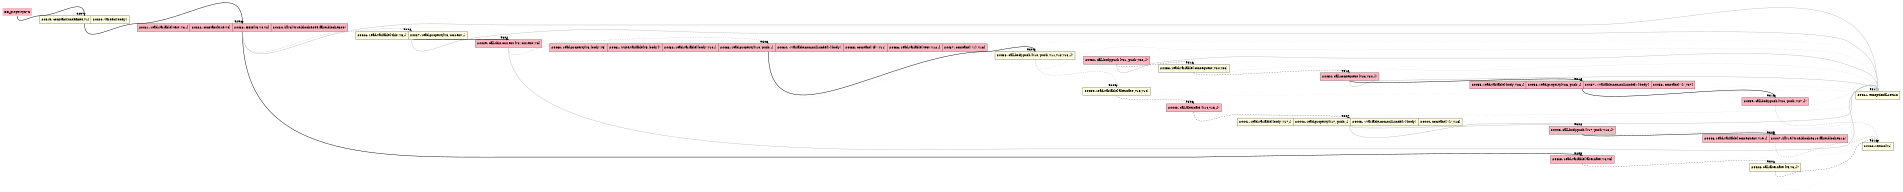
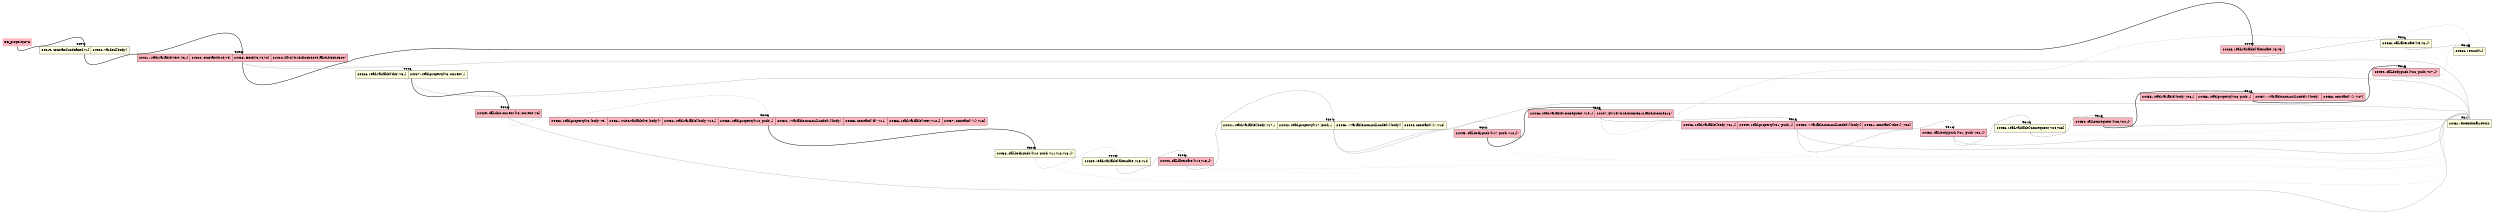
node "24448: read-variable['body',v21,-]": added
